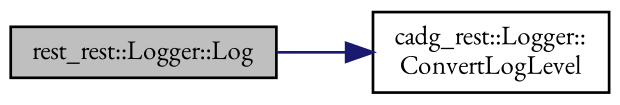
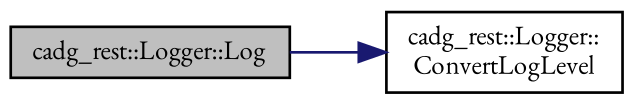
node "rest_rest::Logger::Log": label "rest_rest::Logger::Log" -> "cadg_rest::Logger::Log"
